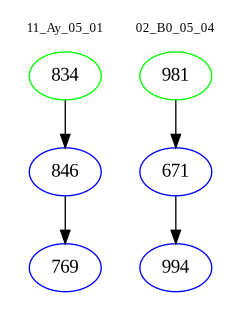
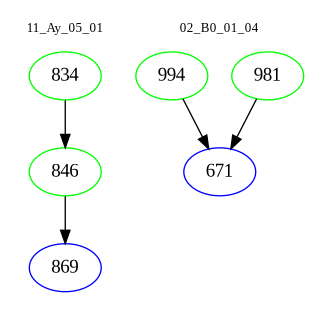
cluster "02_B0_05_04": label "02_B0_05_04" -> "02_B0_01_04"
node "846": color blue -> green
edge "671" -> "994": reversed
node "769": label "769" -> "869"
node "994": color blue -> green
